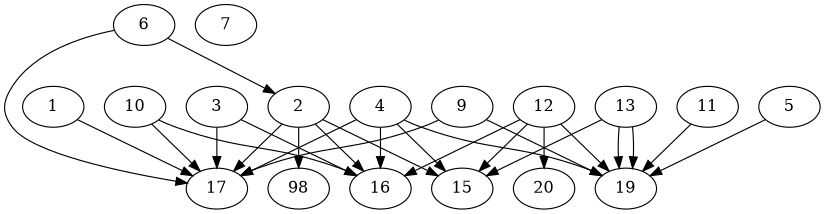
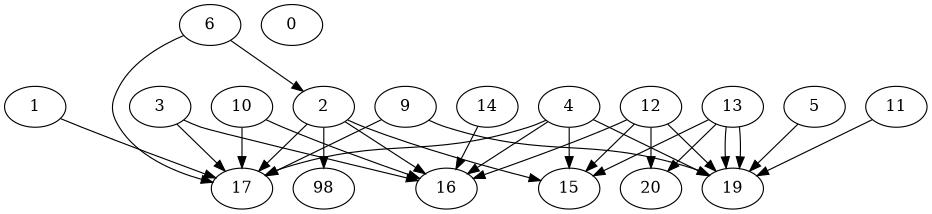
node "7": label "7" -> "0"
node "14": added
edge "13" -> "20": added
